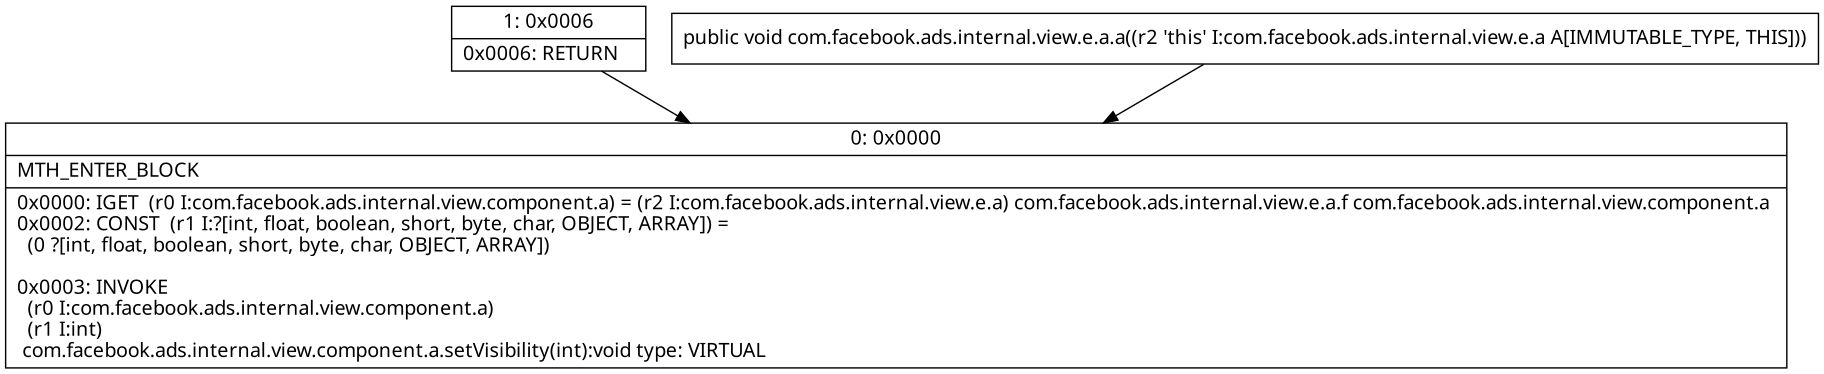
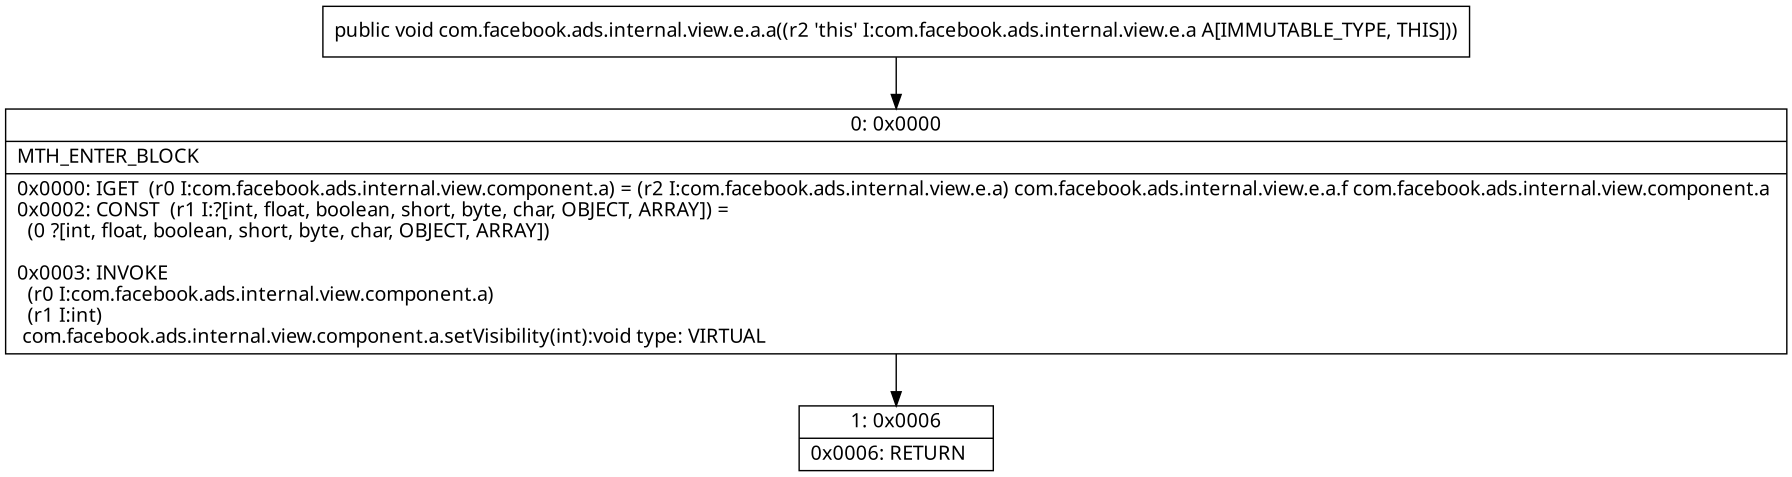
edge "1: 0x0006" -> "0: 0x0000": reversed
